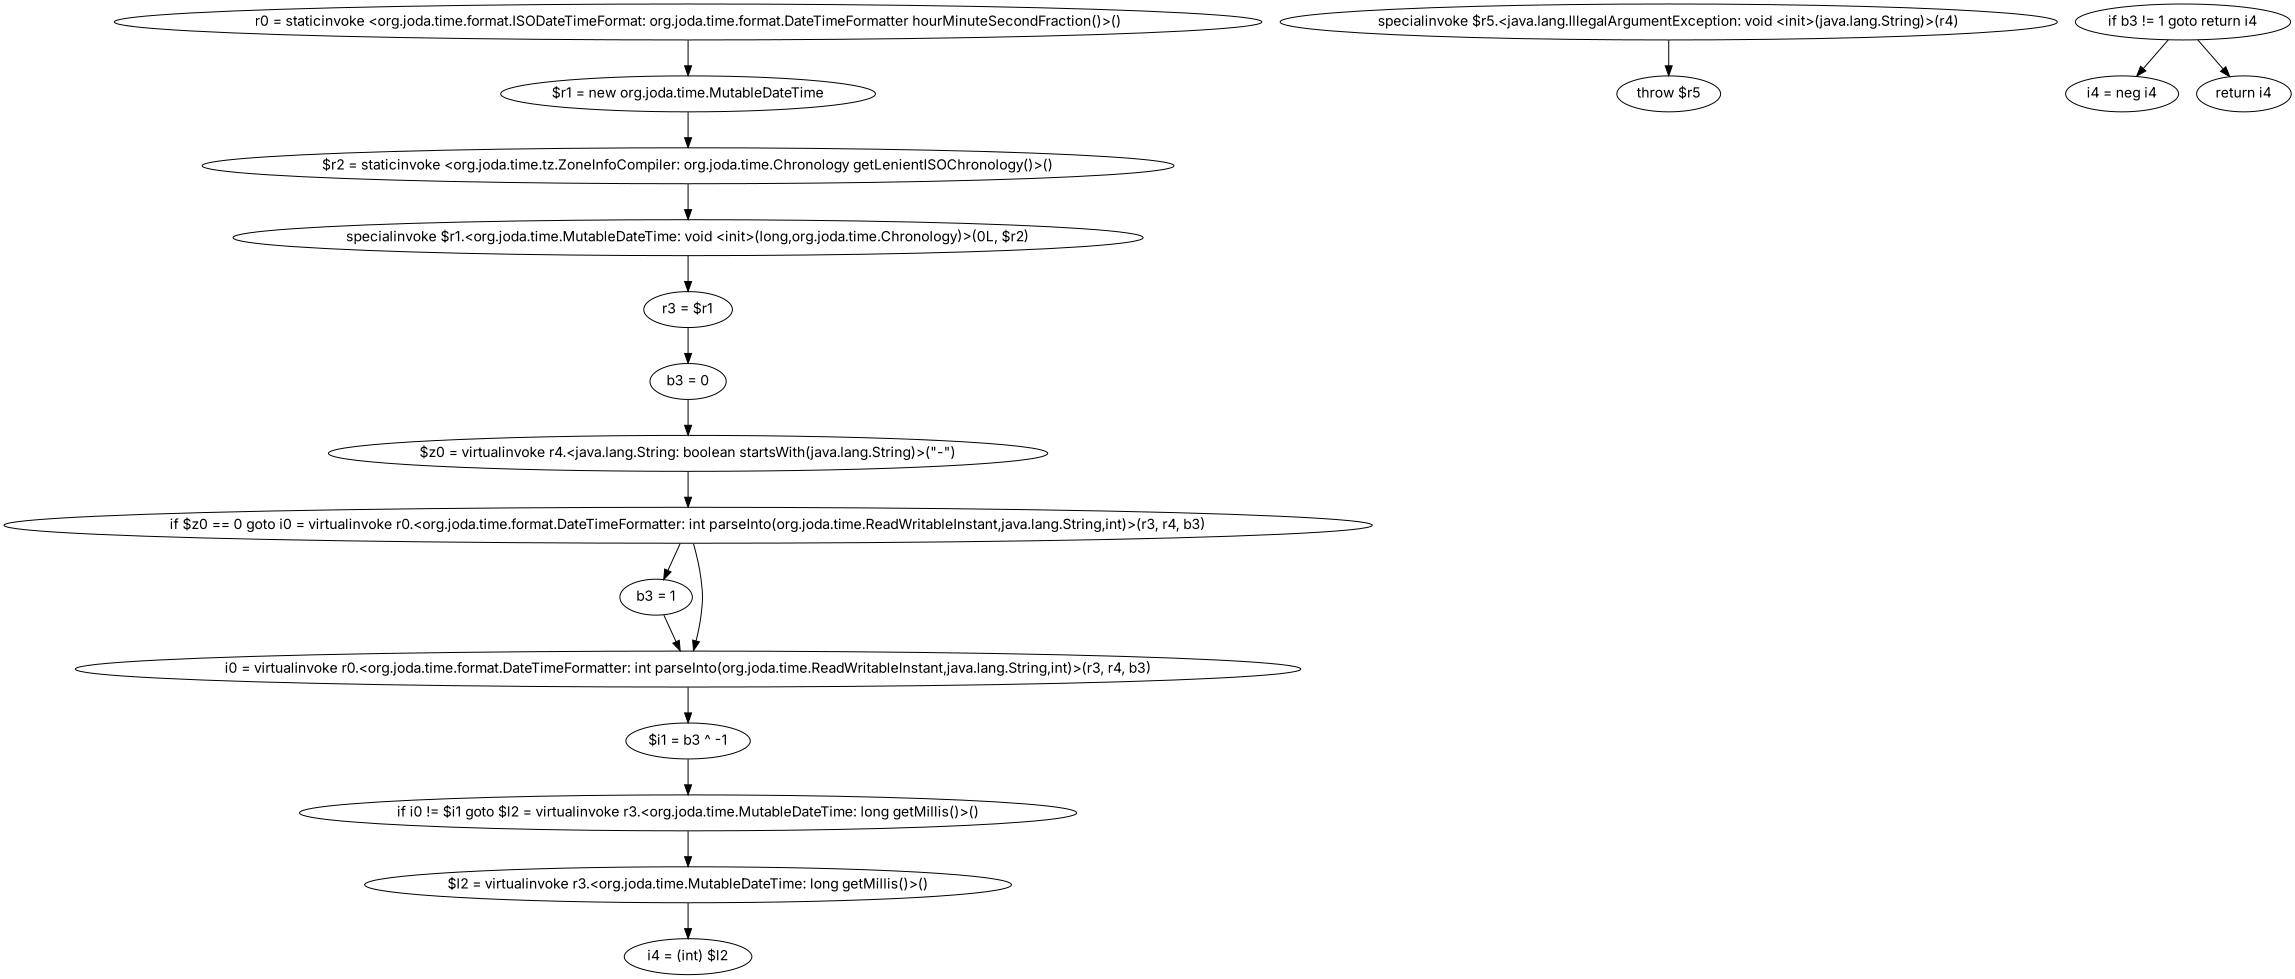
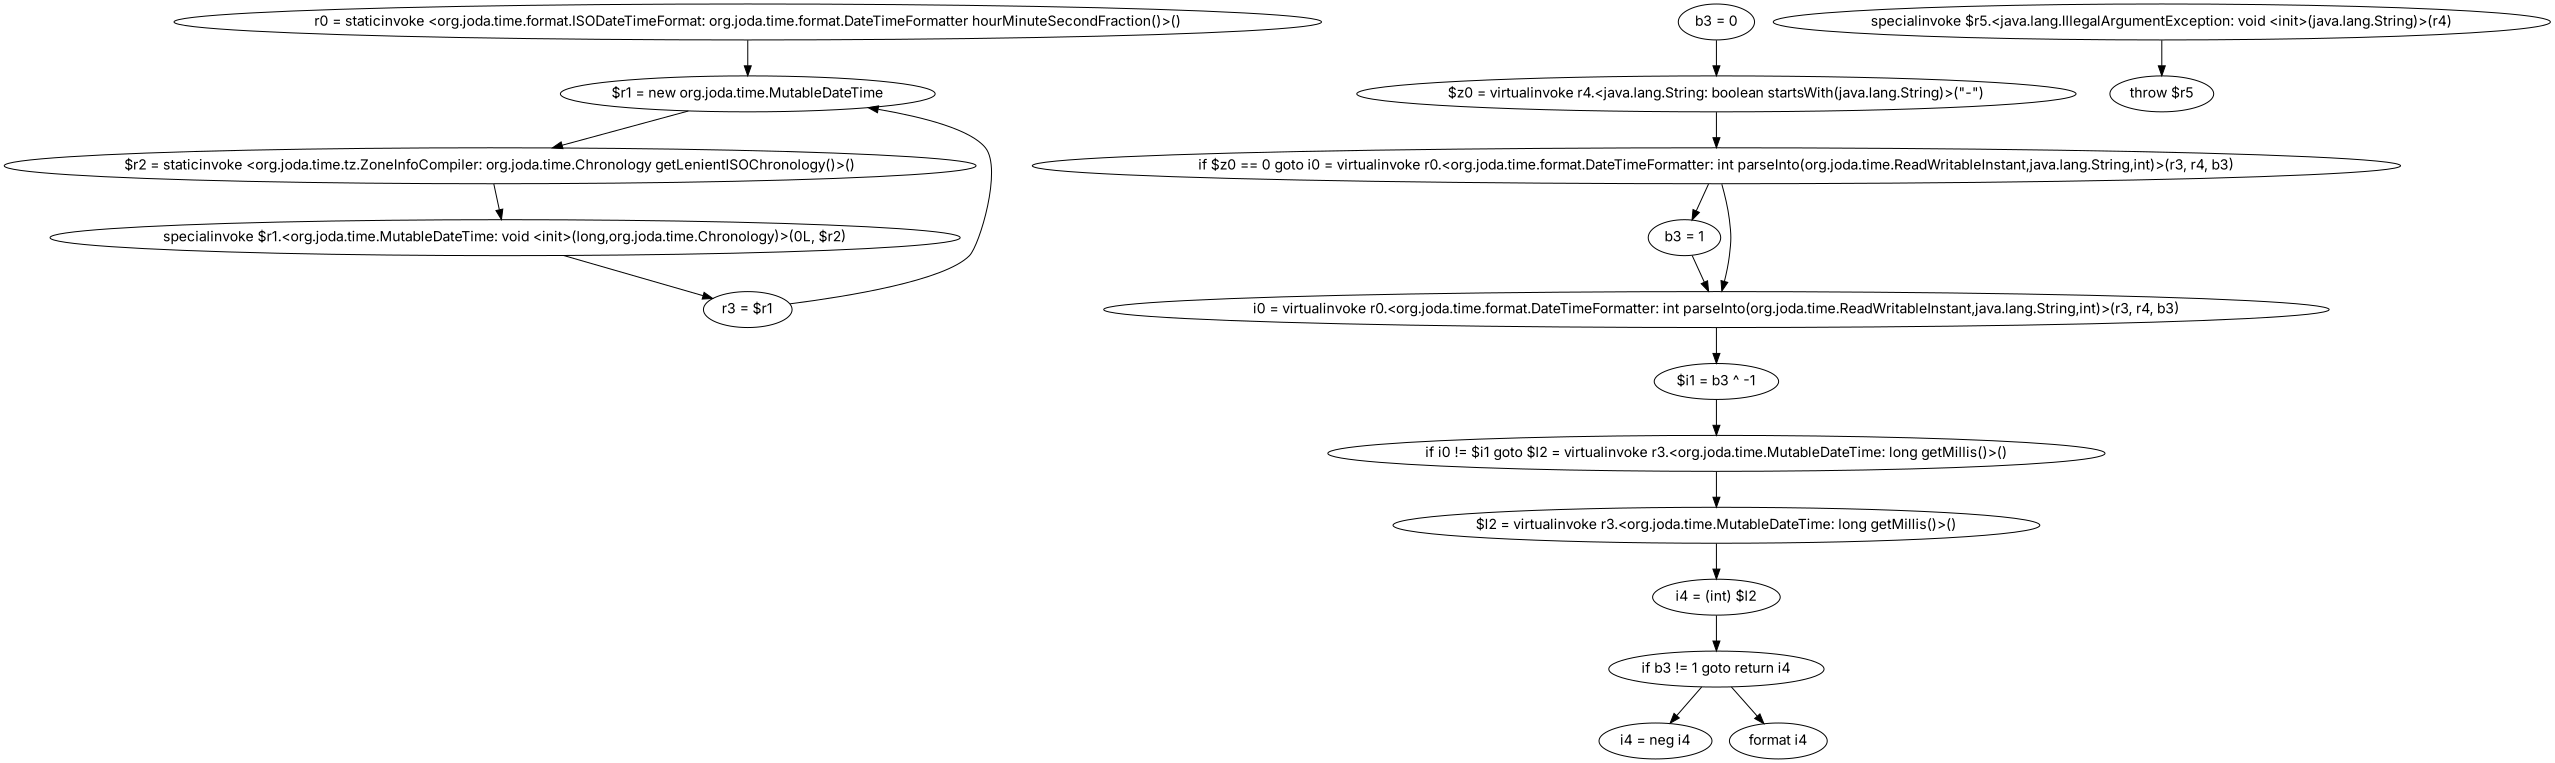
node "return i4": label "return i4" -> "format i4"
edge "r3 = $r1" -> "b3 = 0": now "r3 = $r1" -> "$r1 = new org.joda.time.MutableDateTime"
edge "i4 = (int) $l2" -> "if b3 != 1 goto return i4": added
